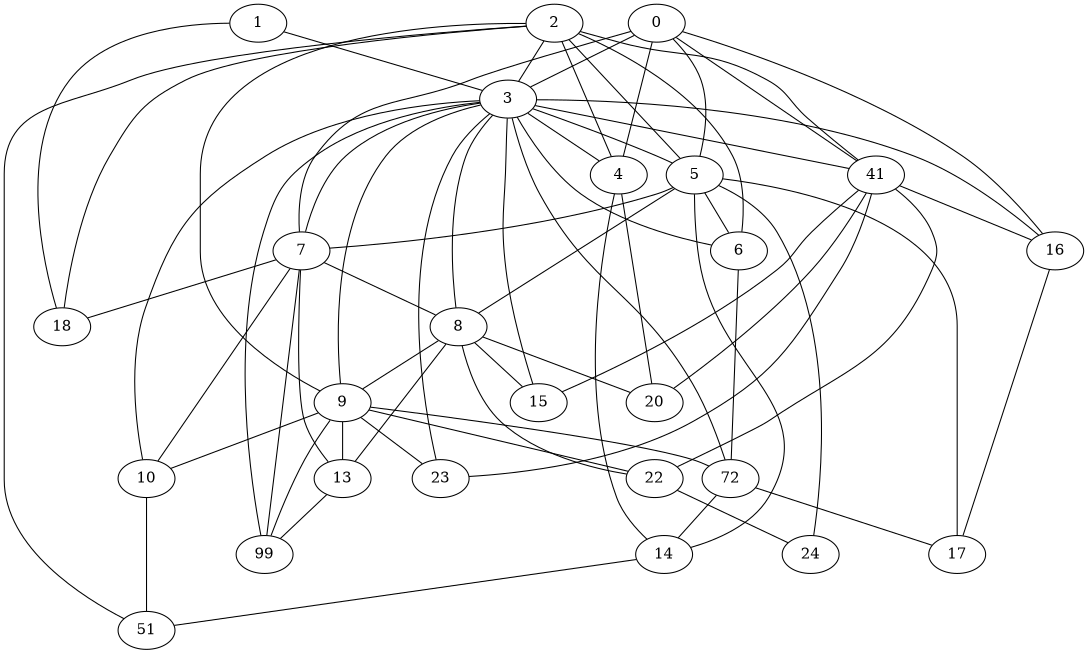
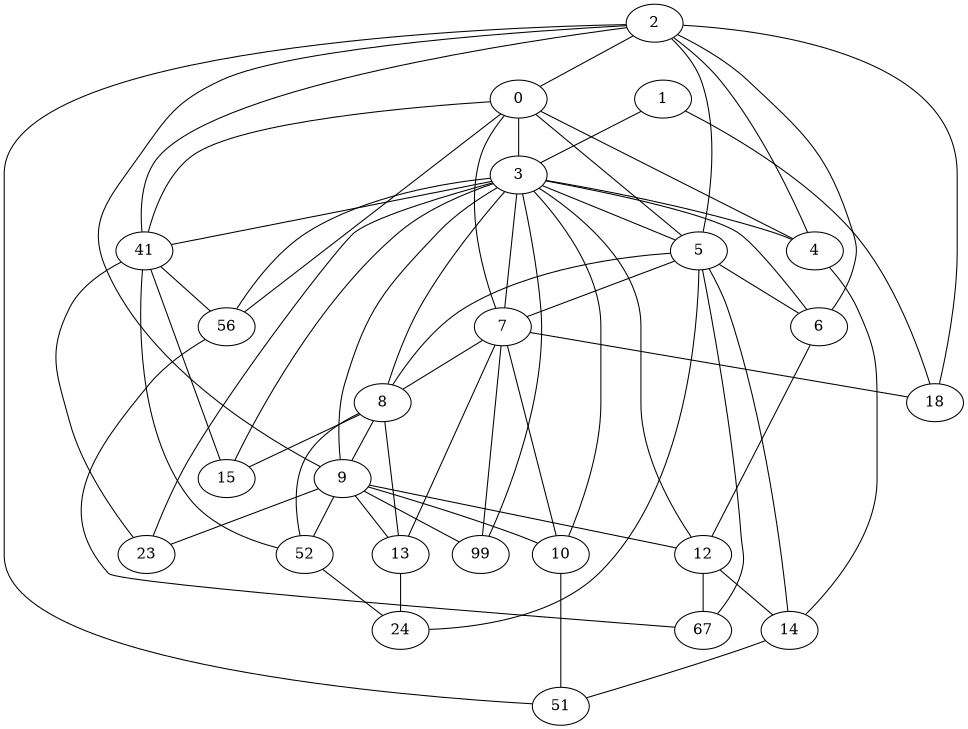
edge "2" -- "3": now "2" -- "0"
node "16": label "16" -> "56"
node "20": removed
node "22": label "22" -> "52"
node "72": label "72" -> "12"
edge "13" -- "99": now "13" -- "24"
node "17": label "17" -> "67"
